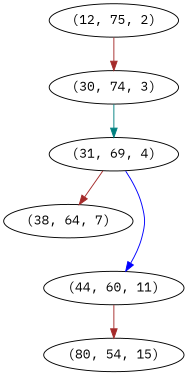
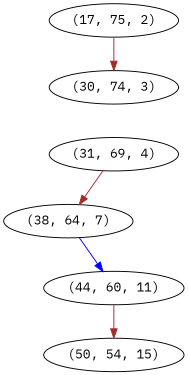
node "(12, 75, 2)": label "(12, 75, 2)" -> "(17, 75, 2)"
edge "(30, 74, 3)" -> "(31, 69, 4)": removed
edge "(31, 69, 4)" -> "(44, 60, 11)": now "(38, 64, 7)" -> "(44, 60, 11)"
node "(80, 54, 15)": label "(80, 54, 15)" -> "(50, 54, 15)"
